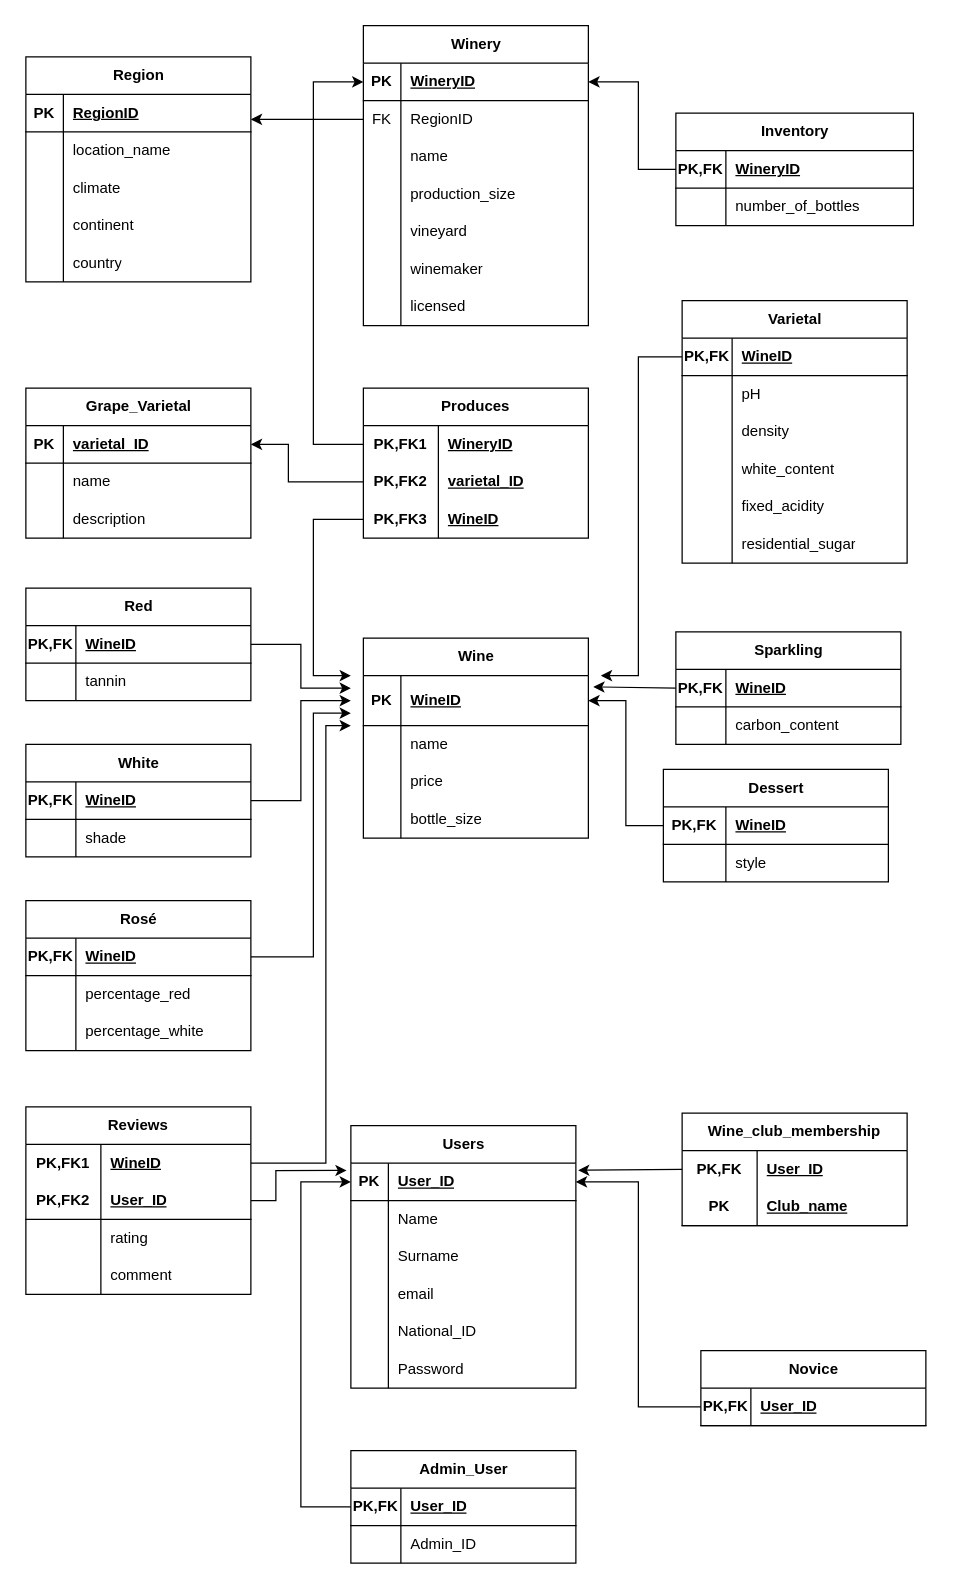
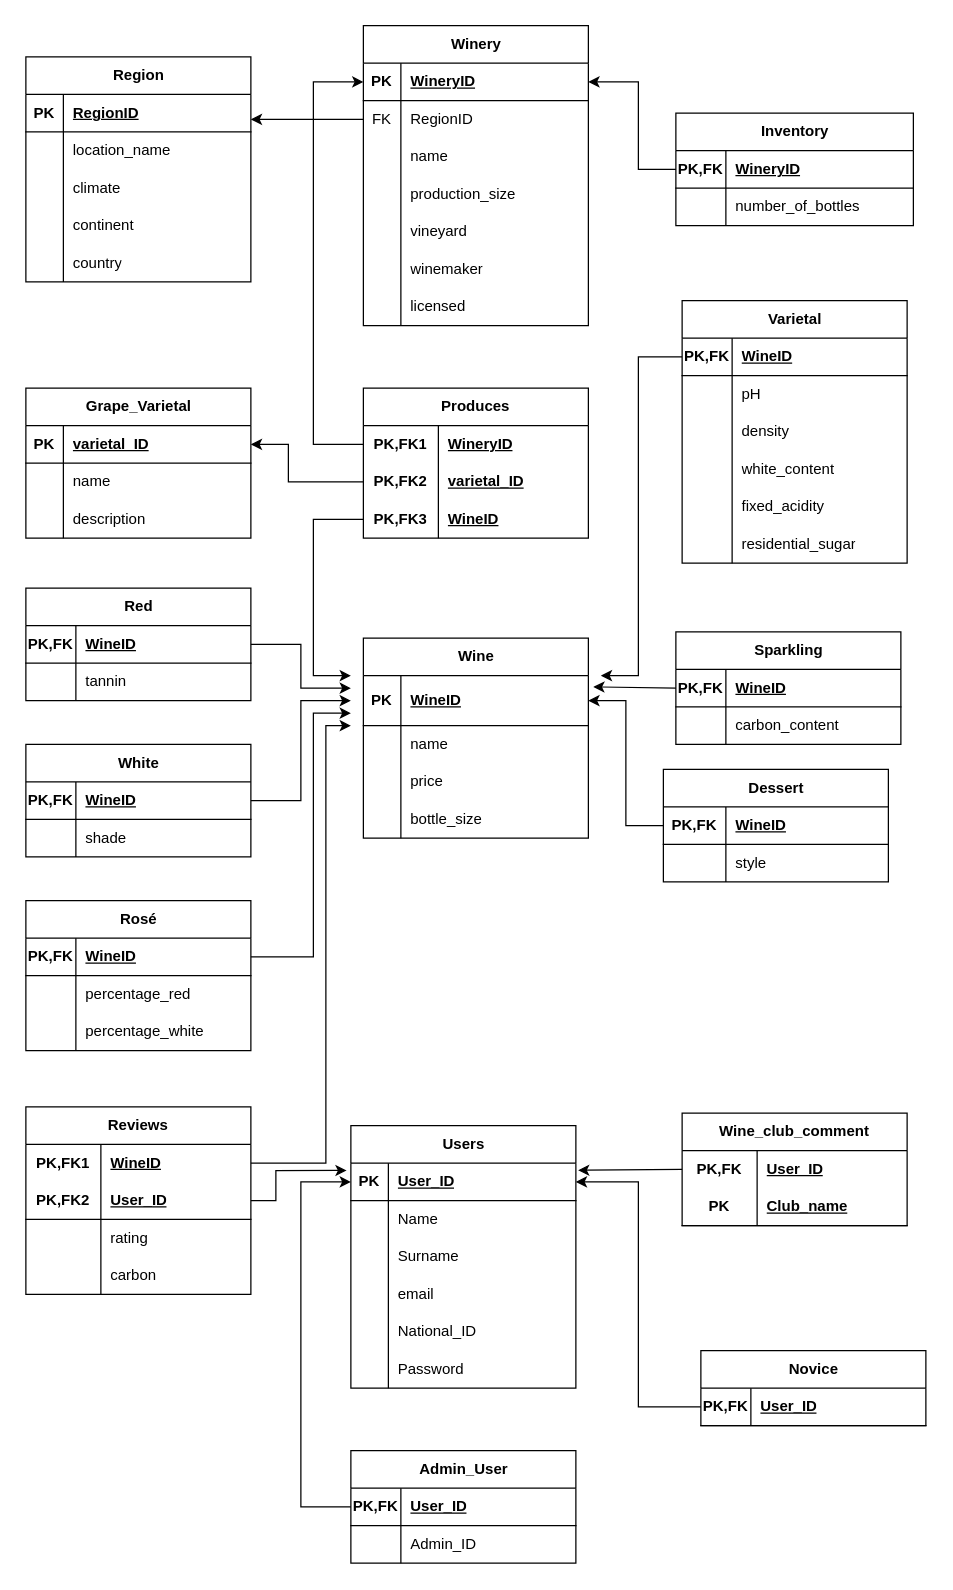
node "Wine_club_membership": label "Wine_club_membership" -> "Wine_club_comment"
node "comment": label "comment" -> "carbon"
